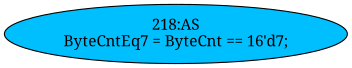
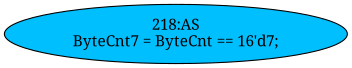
node "218:AS ByteCntEq7 = ByteCnt == 16'd7;": label "218:AS ByteCntEq7 = ByteCnt == 16'd7;" -> "218:AS ByteCnt7 = ByteCnt == 16'd7;"
